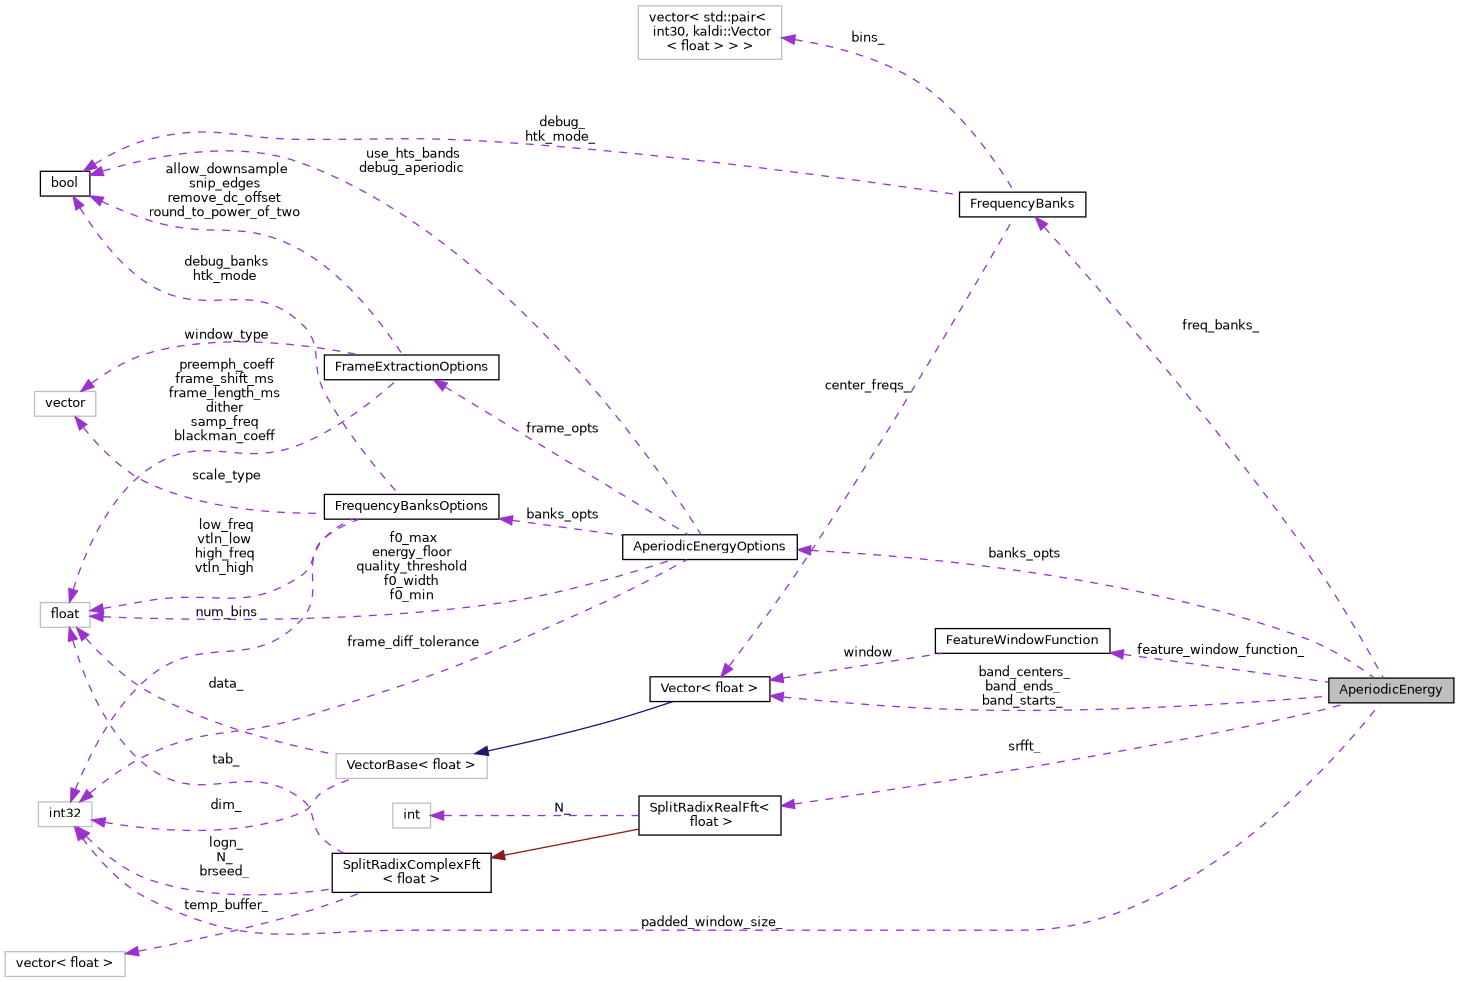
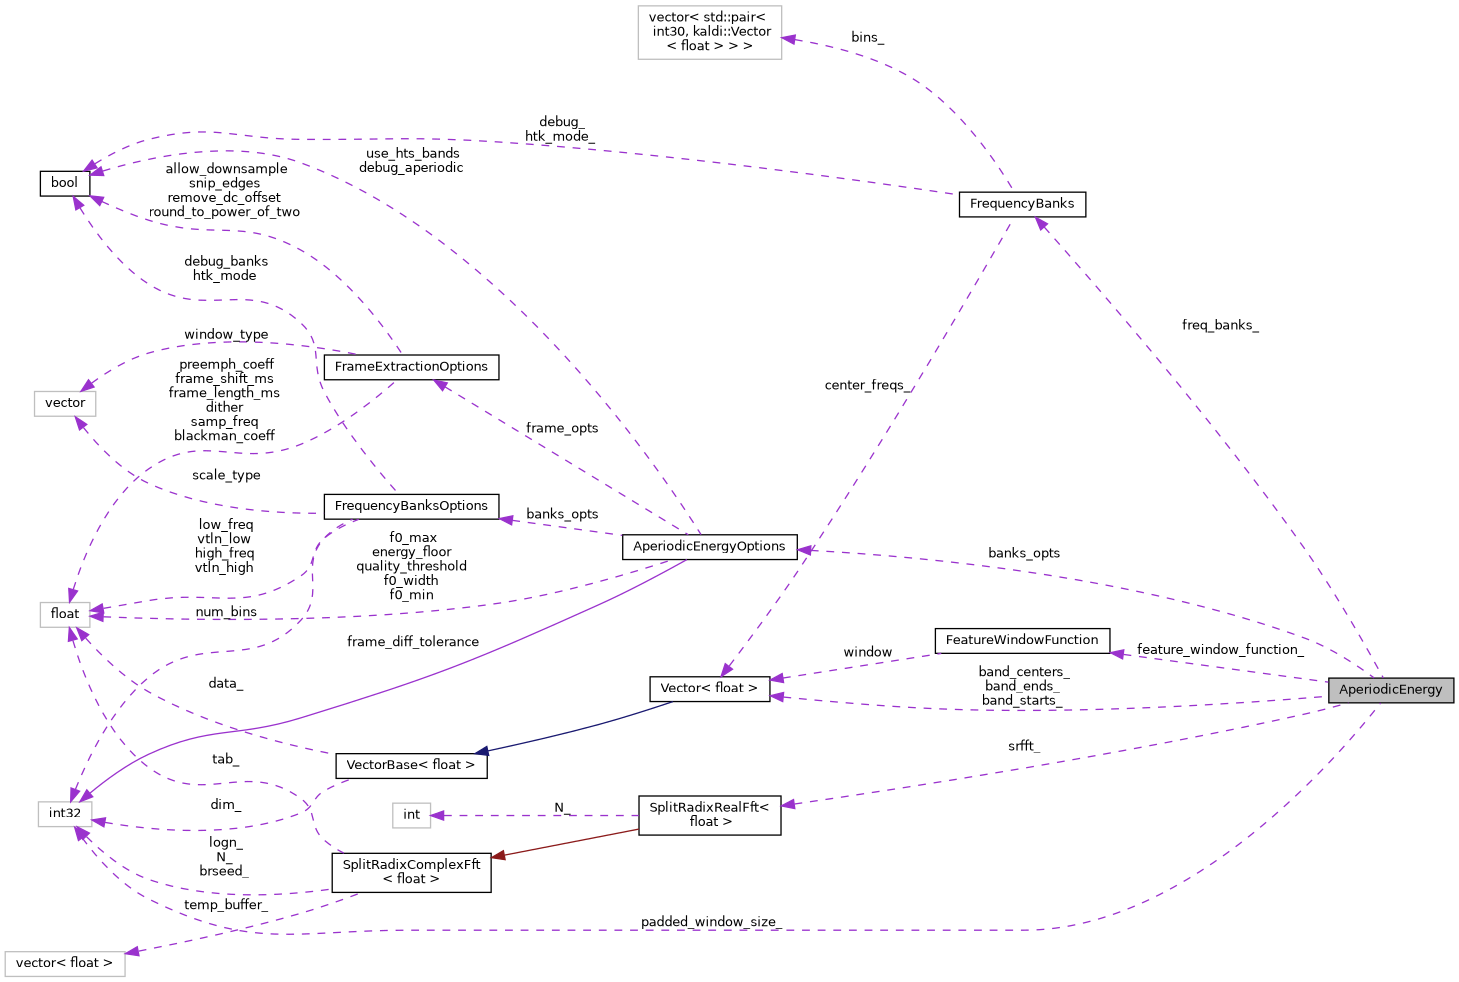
edge "AperiodicEnergyOptions" -> "int32": style dashed -> solid
node "VectorBase< float >": color grey75 -> black
